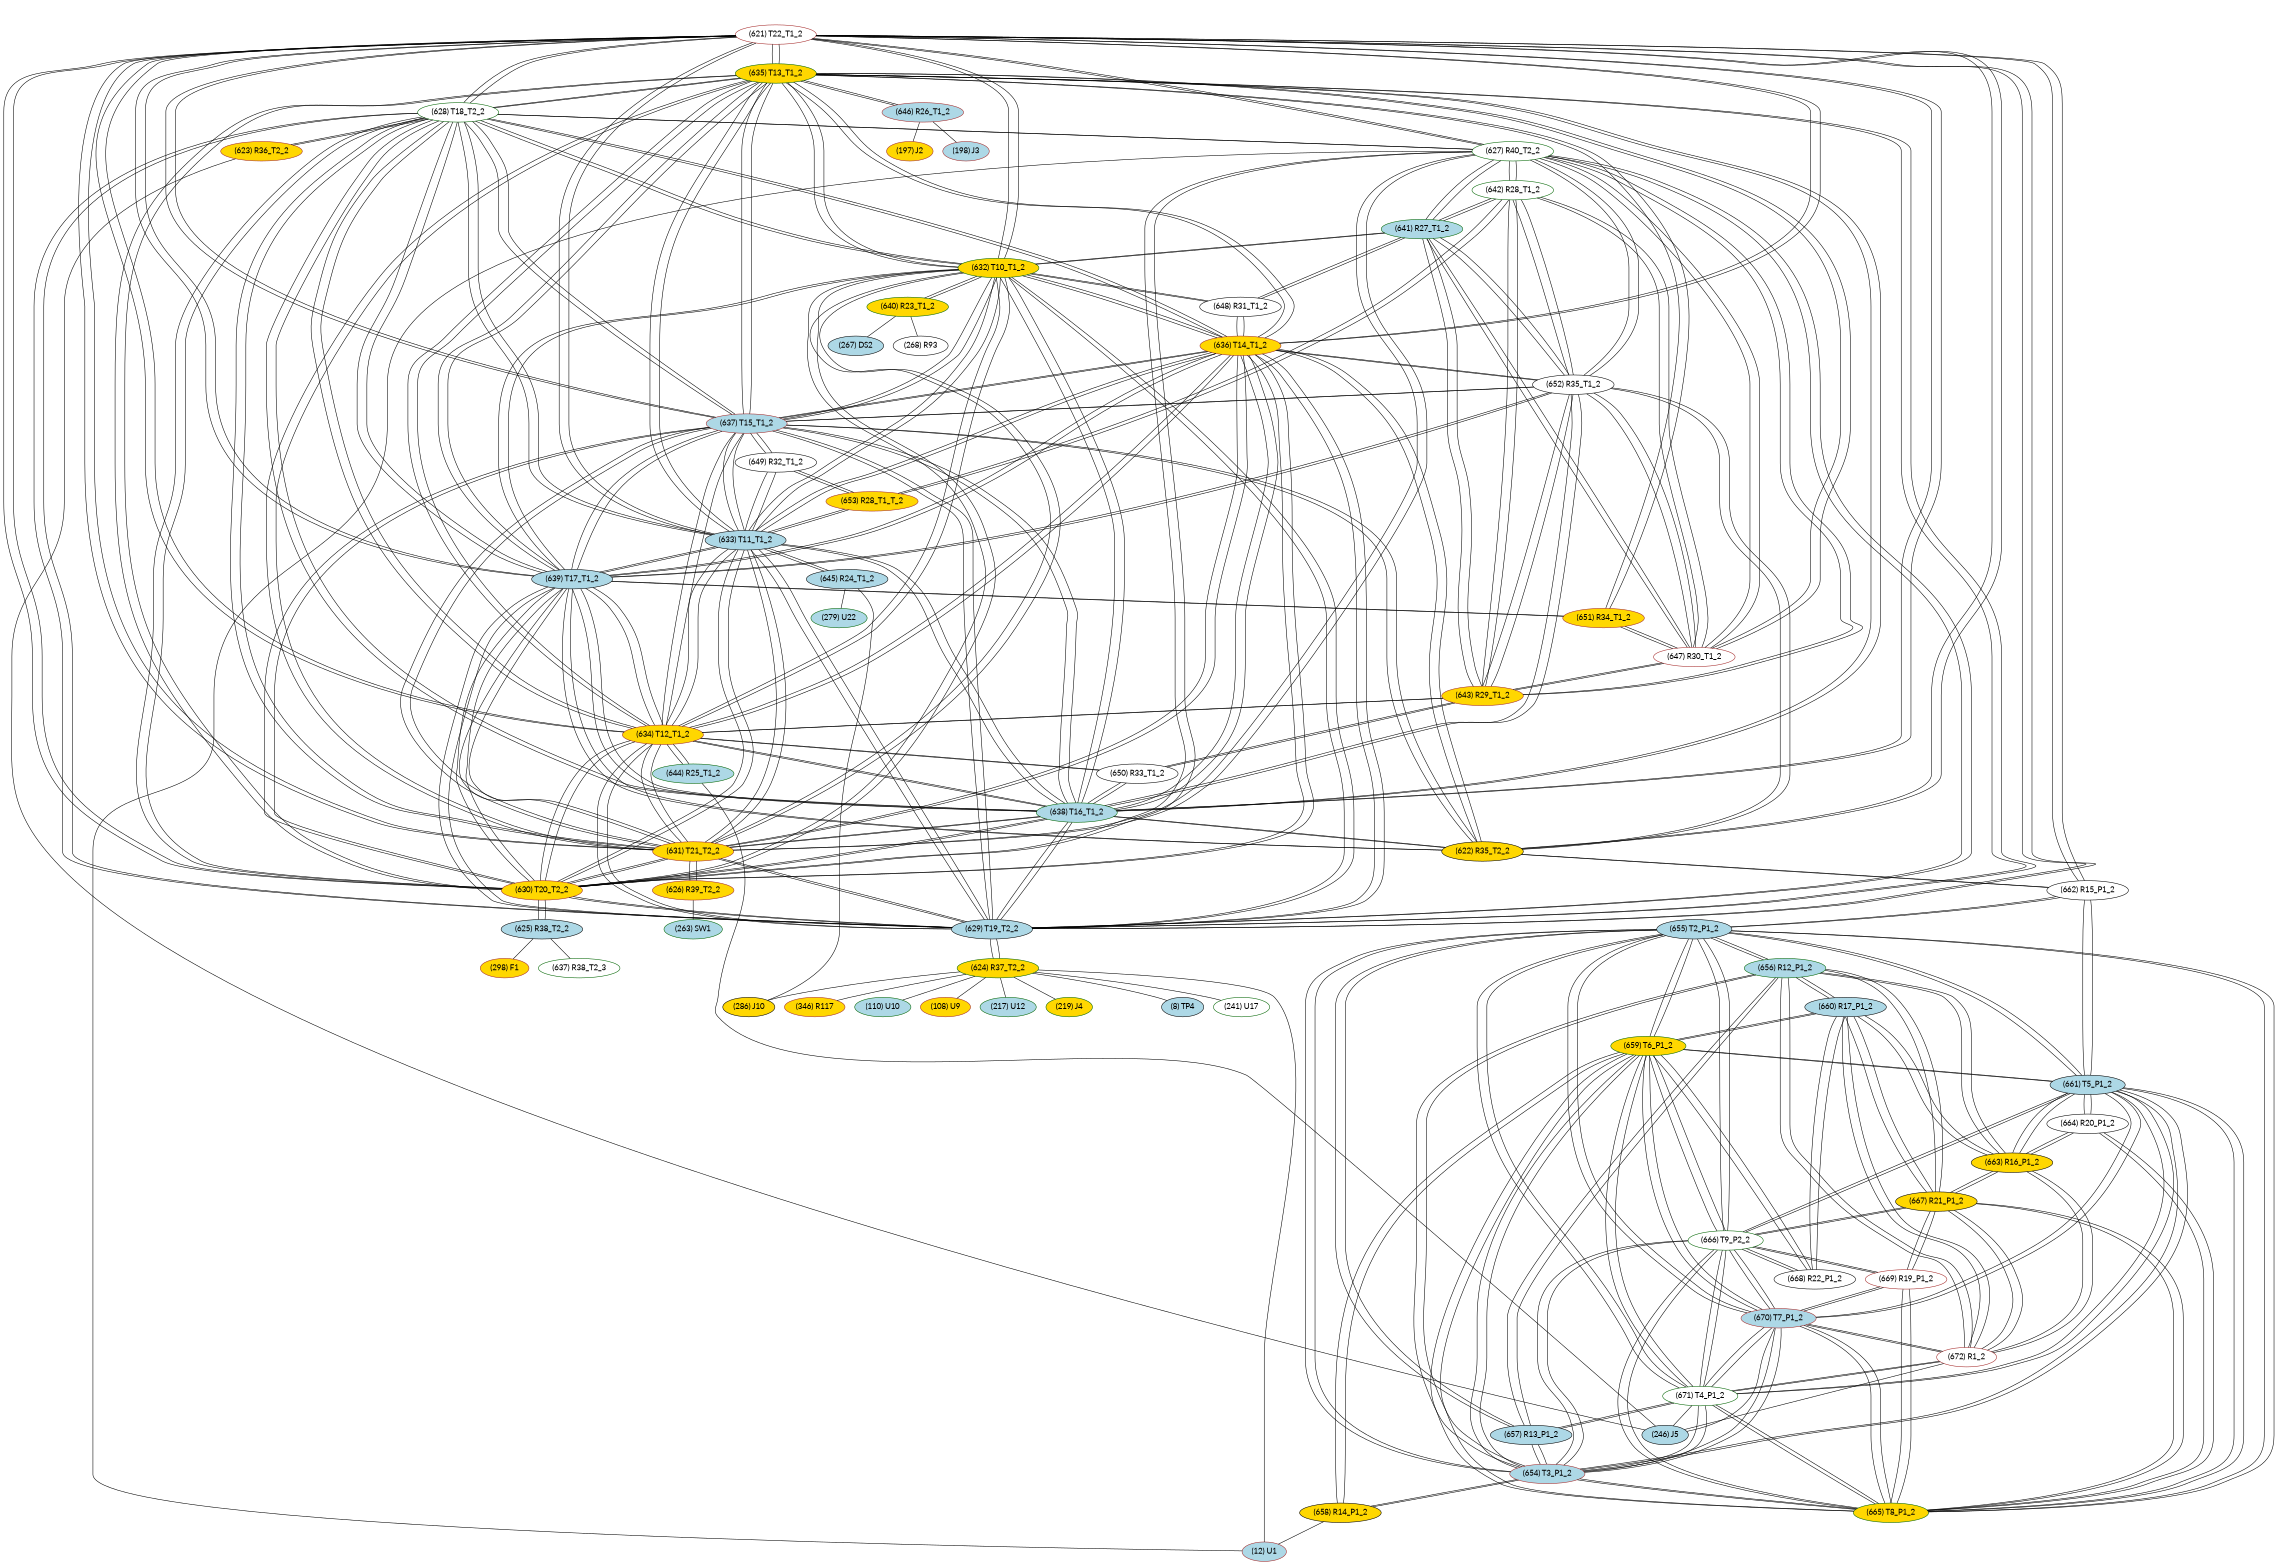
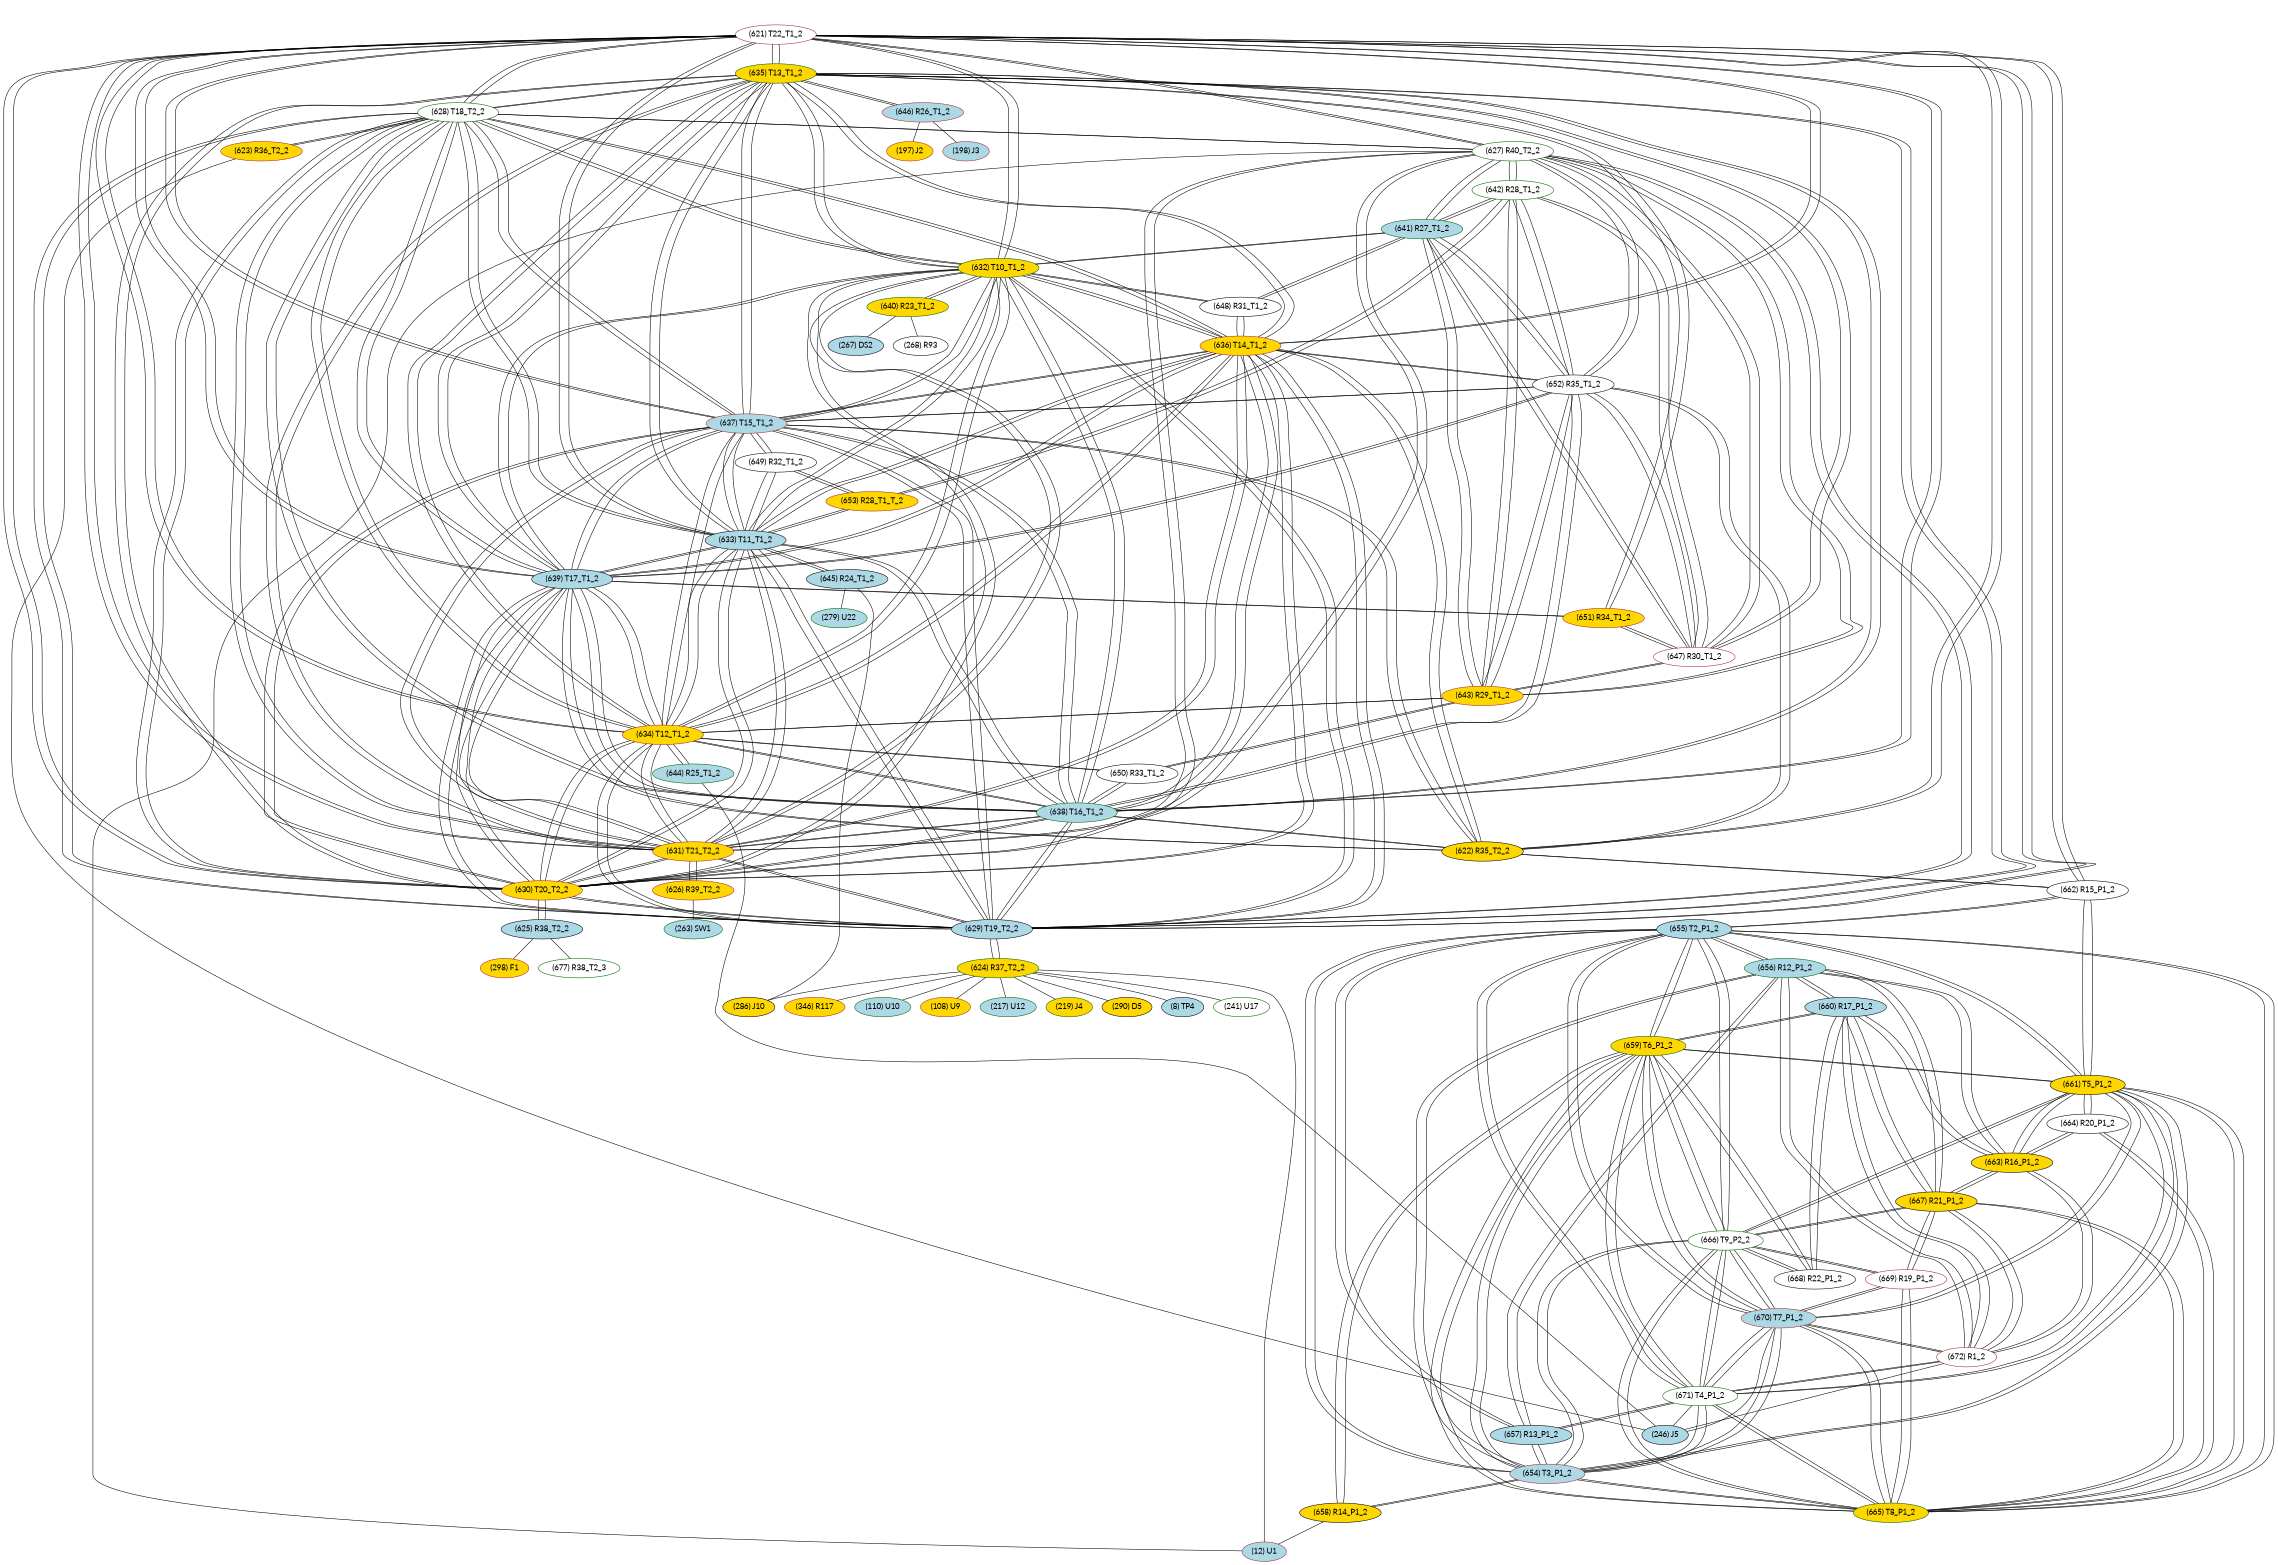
node "(637) R38_T2_3": label "(637) R38_T2_3" -> "(677) R38_T2_3"
node "(290) D5": added
node "(661) T5_P1_2": fillcolor lightblue -> gold
